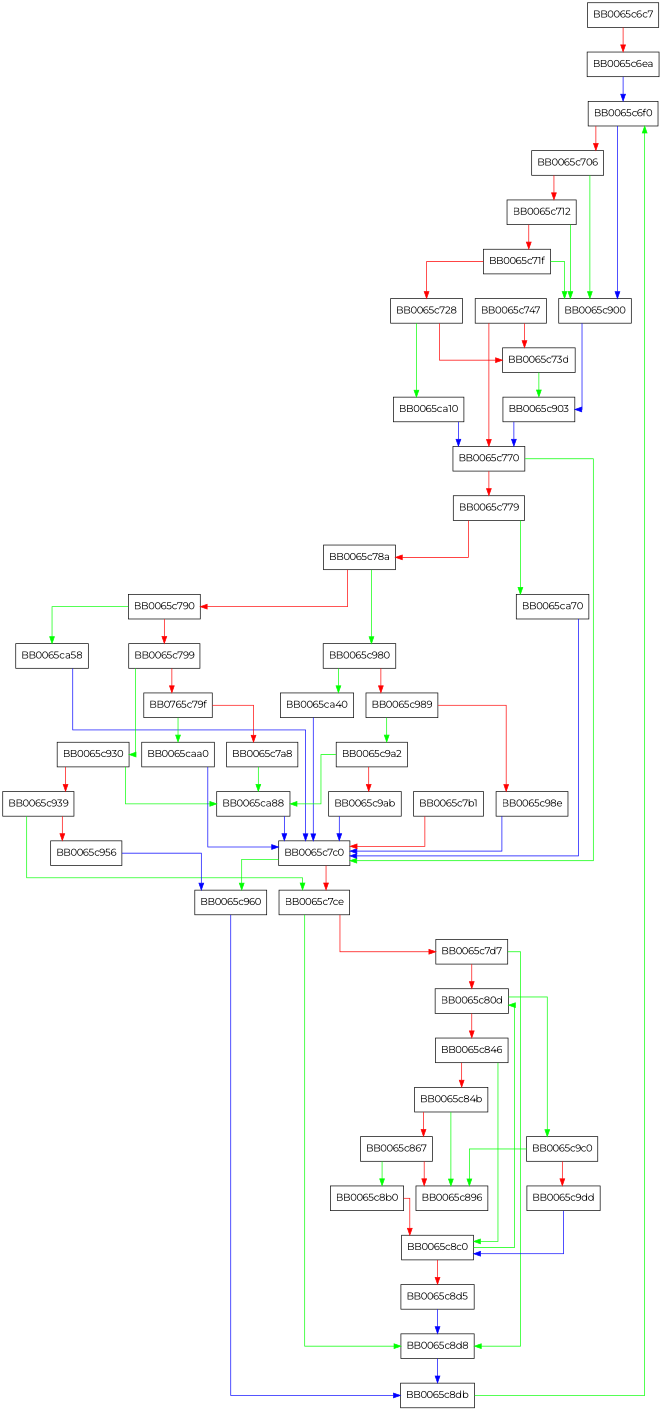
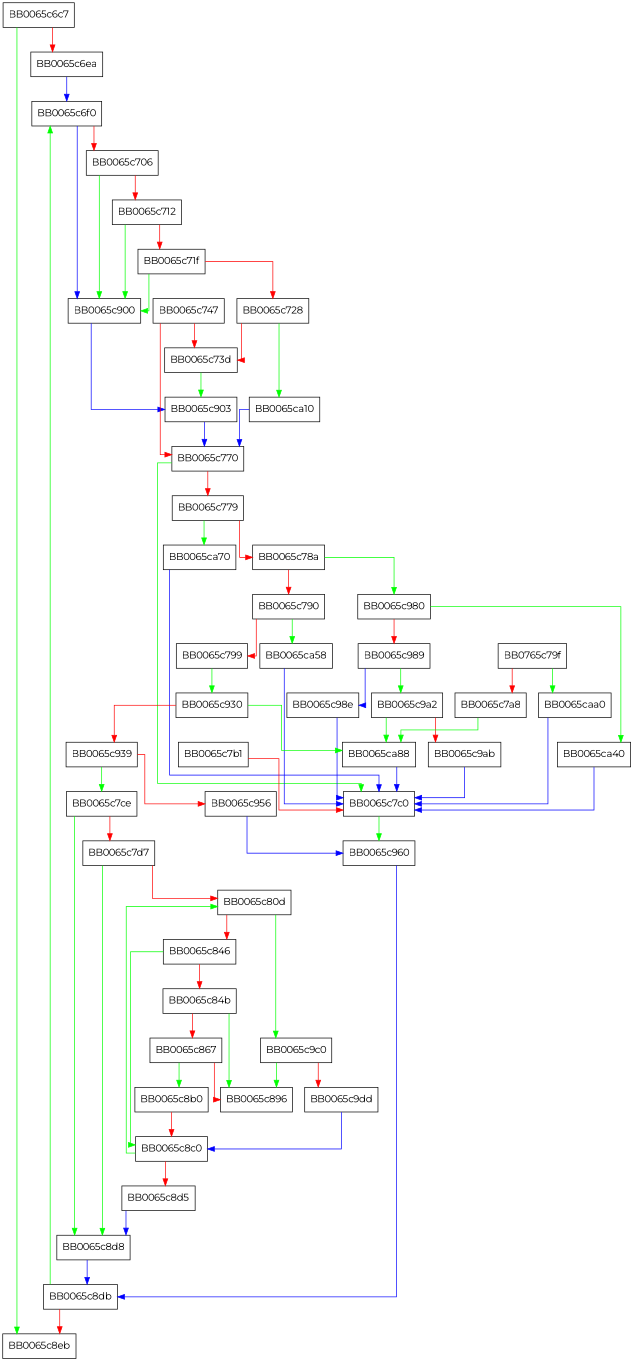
edge "BB0065c799" -> "BB0765c79f": removed
edge "BB0065c989" -> "BB0065c98e": color red -> blue
edge "BB0065c7c0" -> "BB0065c7ce": removed
node "BB0065c8eb": added
